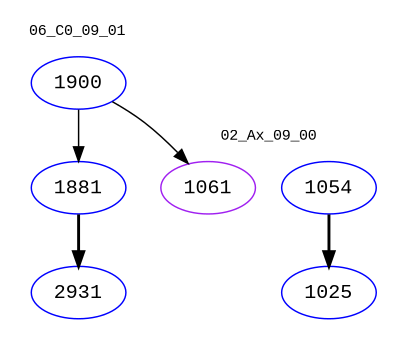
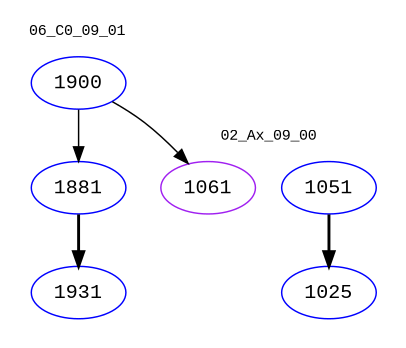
node "1054": label "1054" -> "1051"
node "2931": label "2931" -> "1931"
